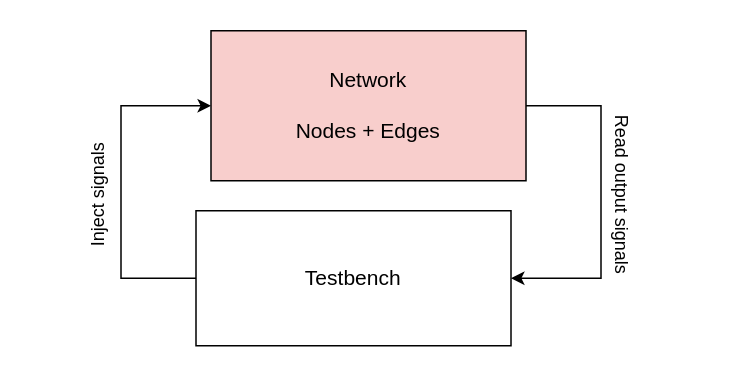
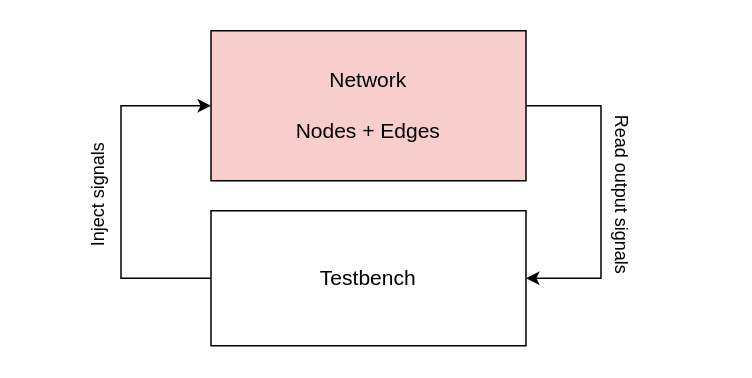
node "Testbench": moved (353, 278) -> (368, 278)
